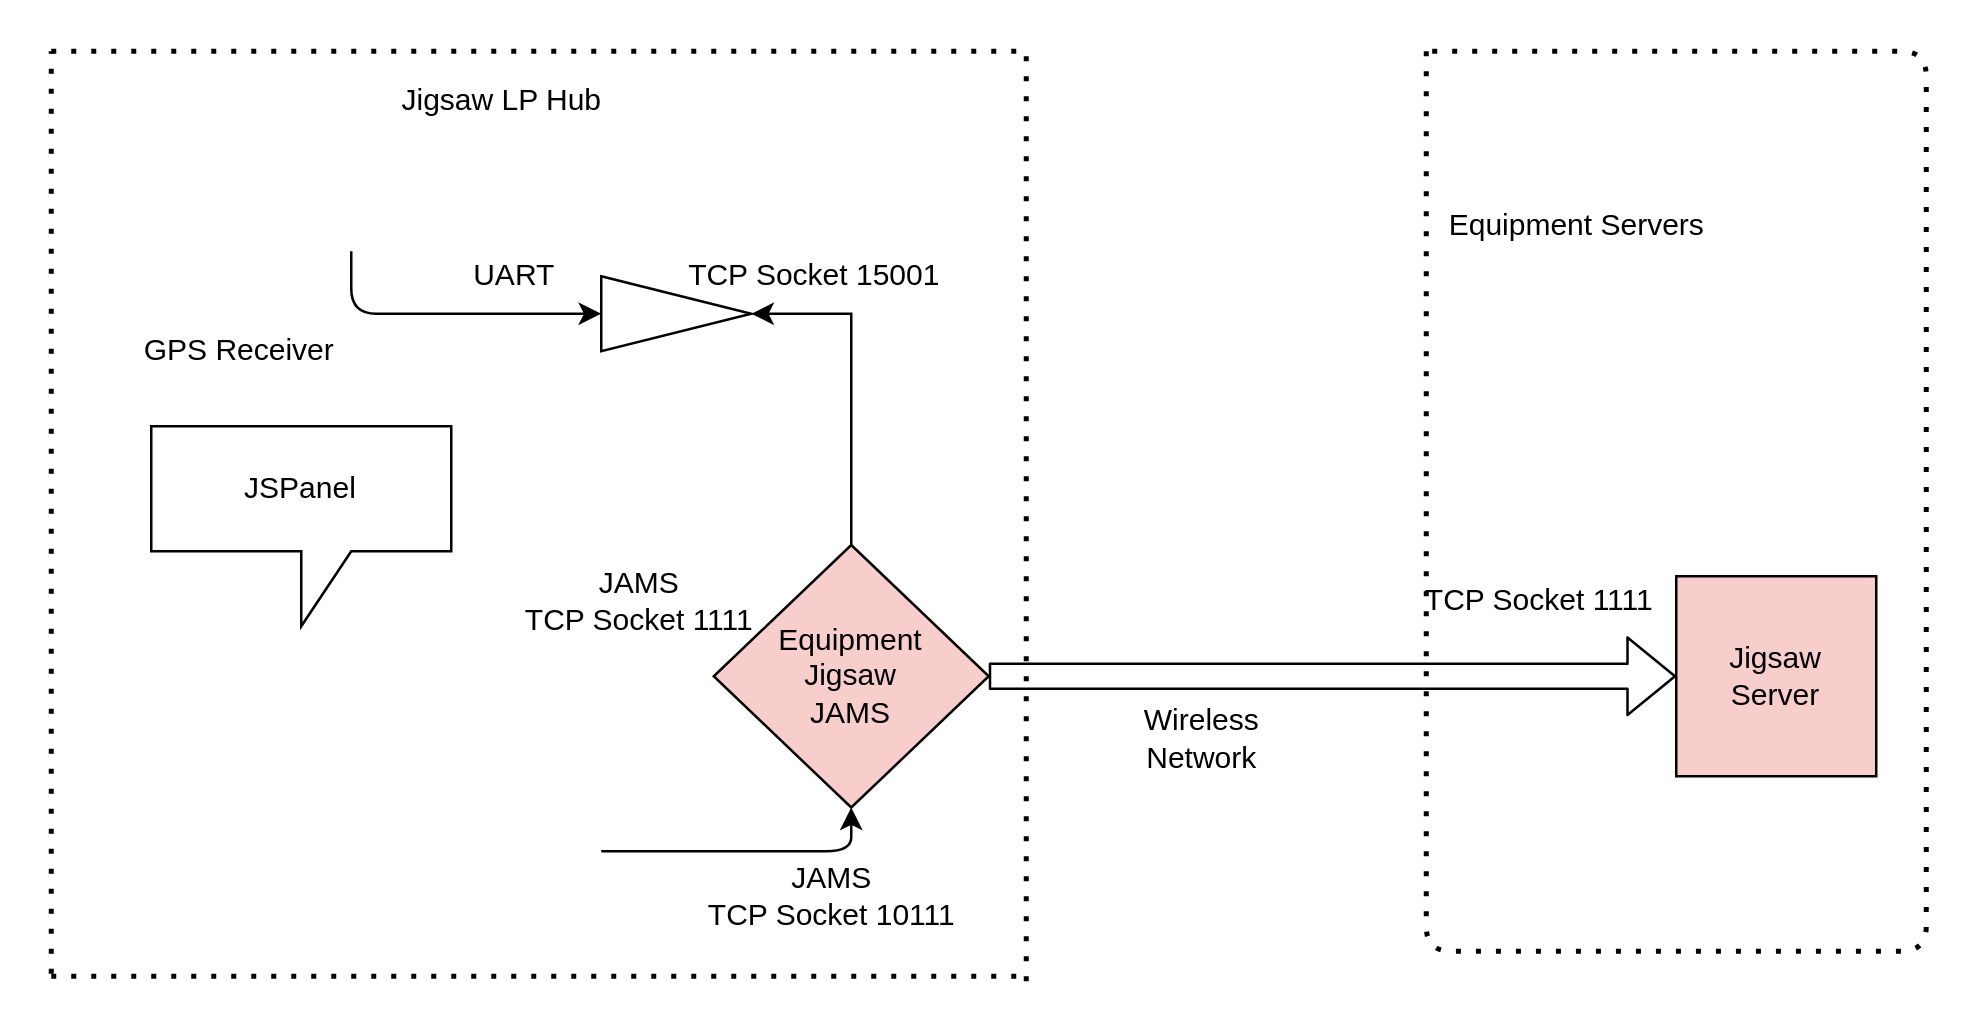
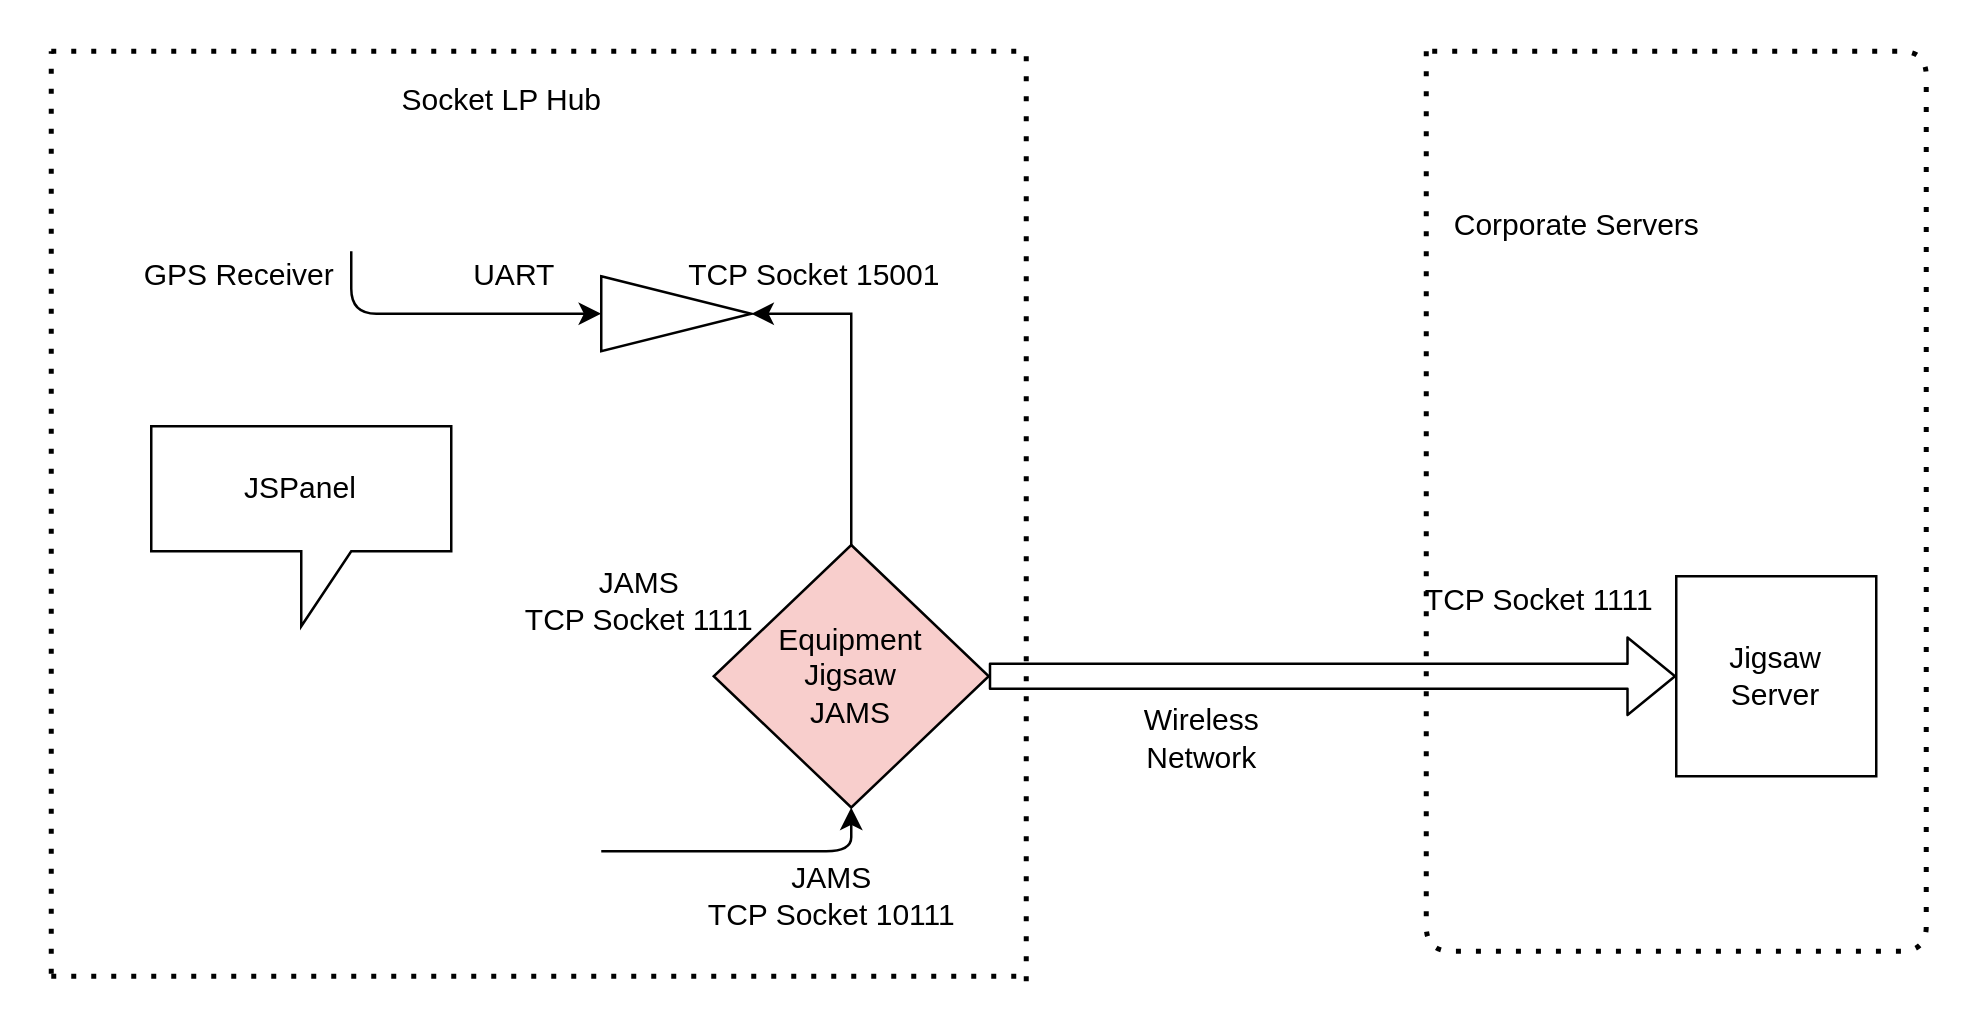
node "Jigsaw LP Hub": label "Jigsaw LP Hub" -> "Socket LP Hub"
node "Equipment Servers": label "Equipment Servers" -> "Corporate Servers"
node "GPS Receiver": moved (239, 351) -> (239, 276)
node "Jigsaw Server": fillcolor #f8cecc -> #ffffff
